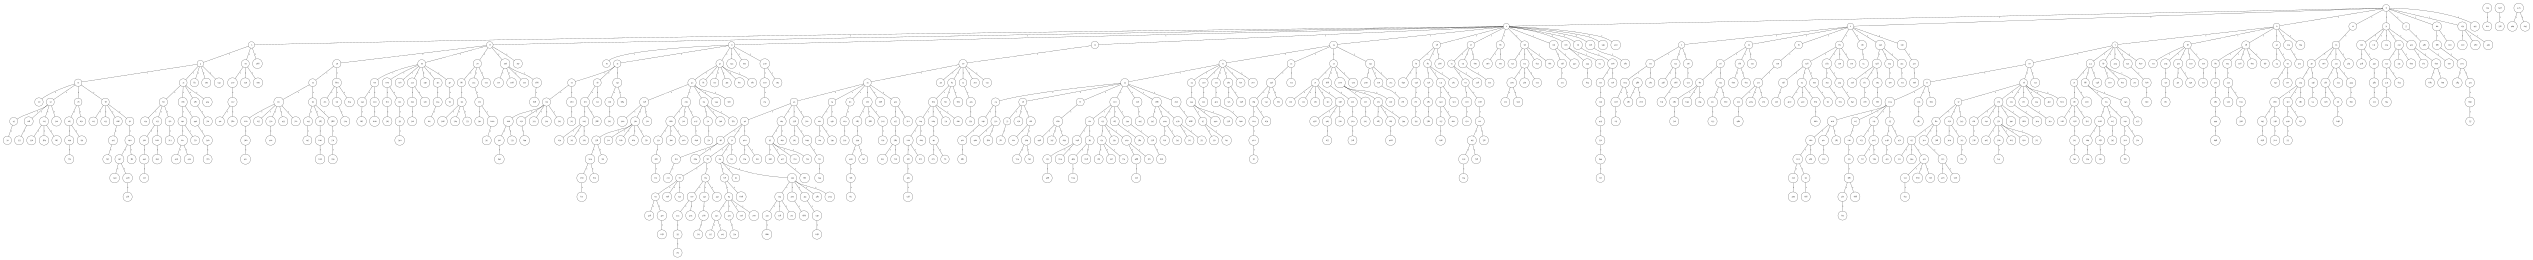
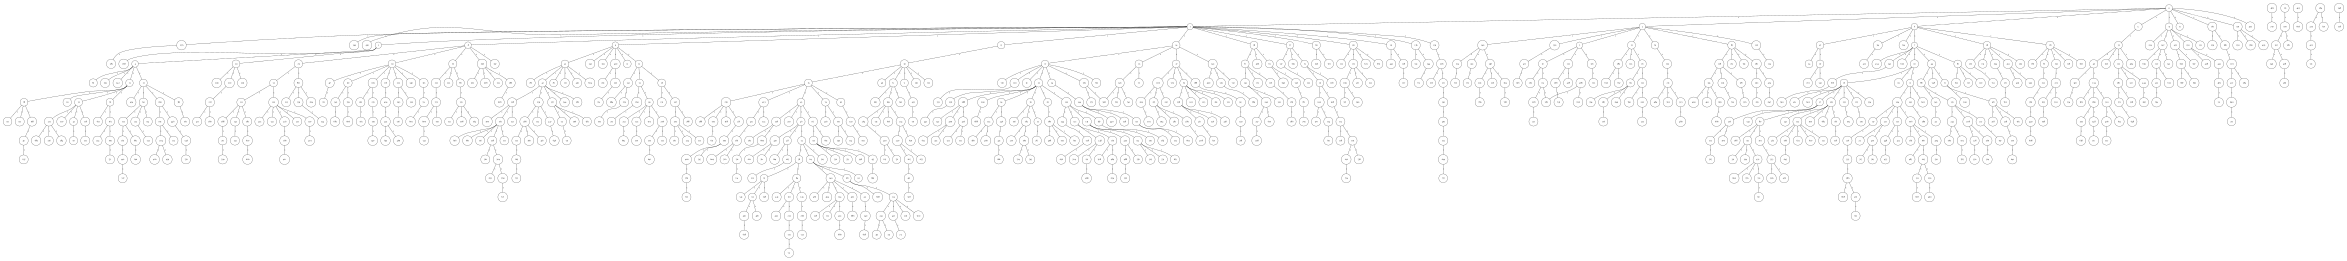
edge "77" -- "482": removed, label "1"
edge "35" -- "368": now "270" -- "368"
edge "313" -- "403": removed, label "1"
edge "146" -- "184": now "146" -- "598"
node "424": added
edge "78" -- "171": removed, label "1"
edge "99" -- "509": now "323" -- "509"
edge "100" -- "154": added, label "1"
